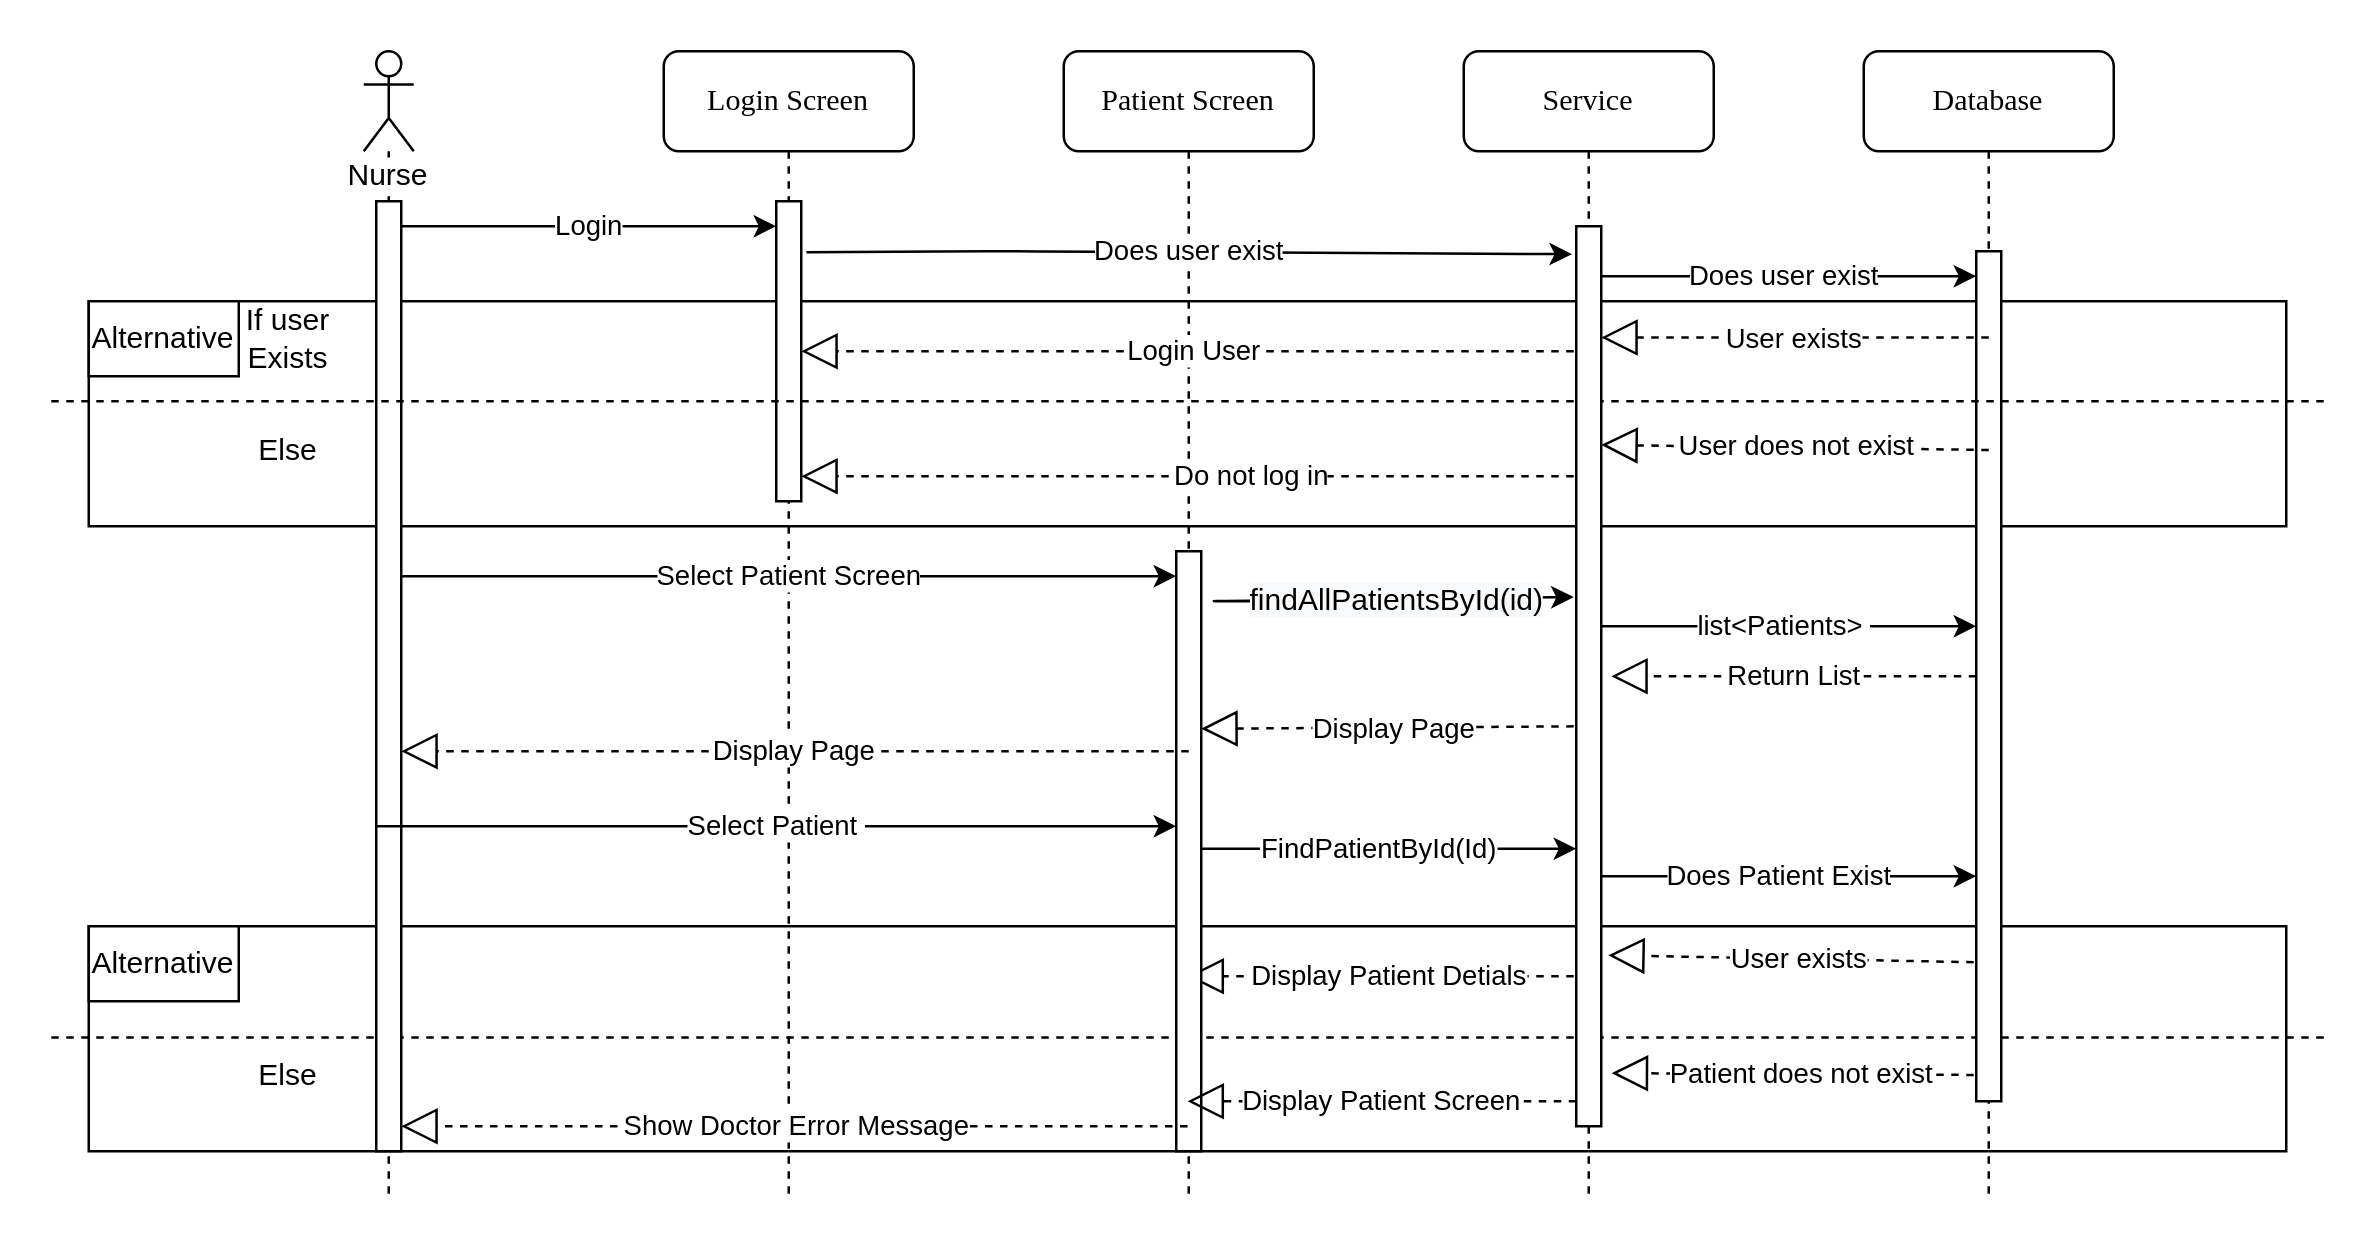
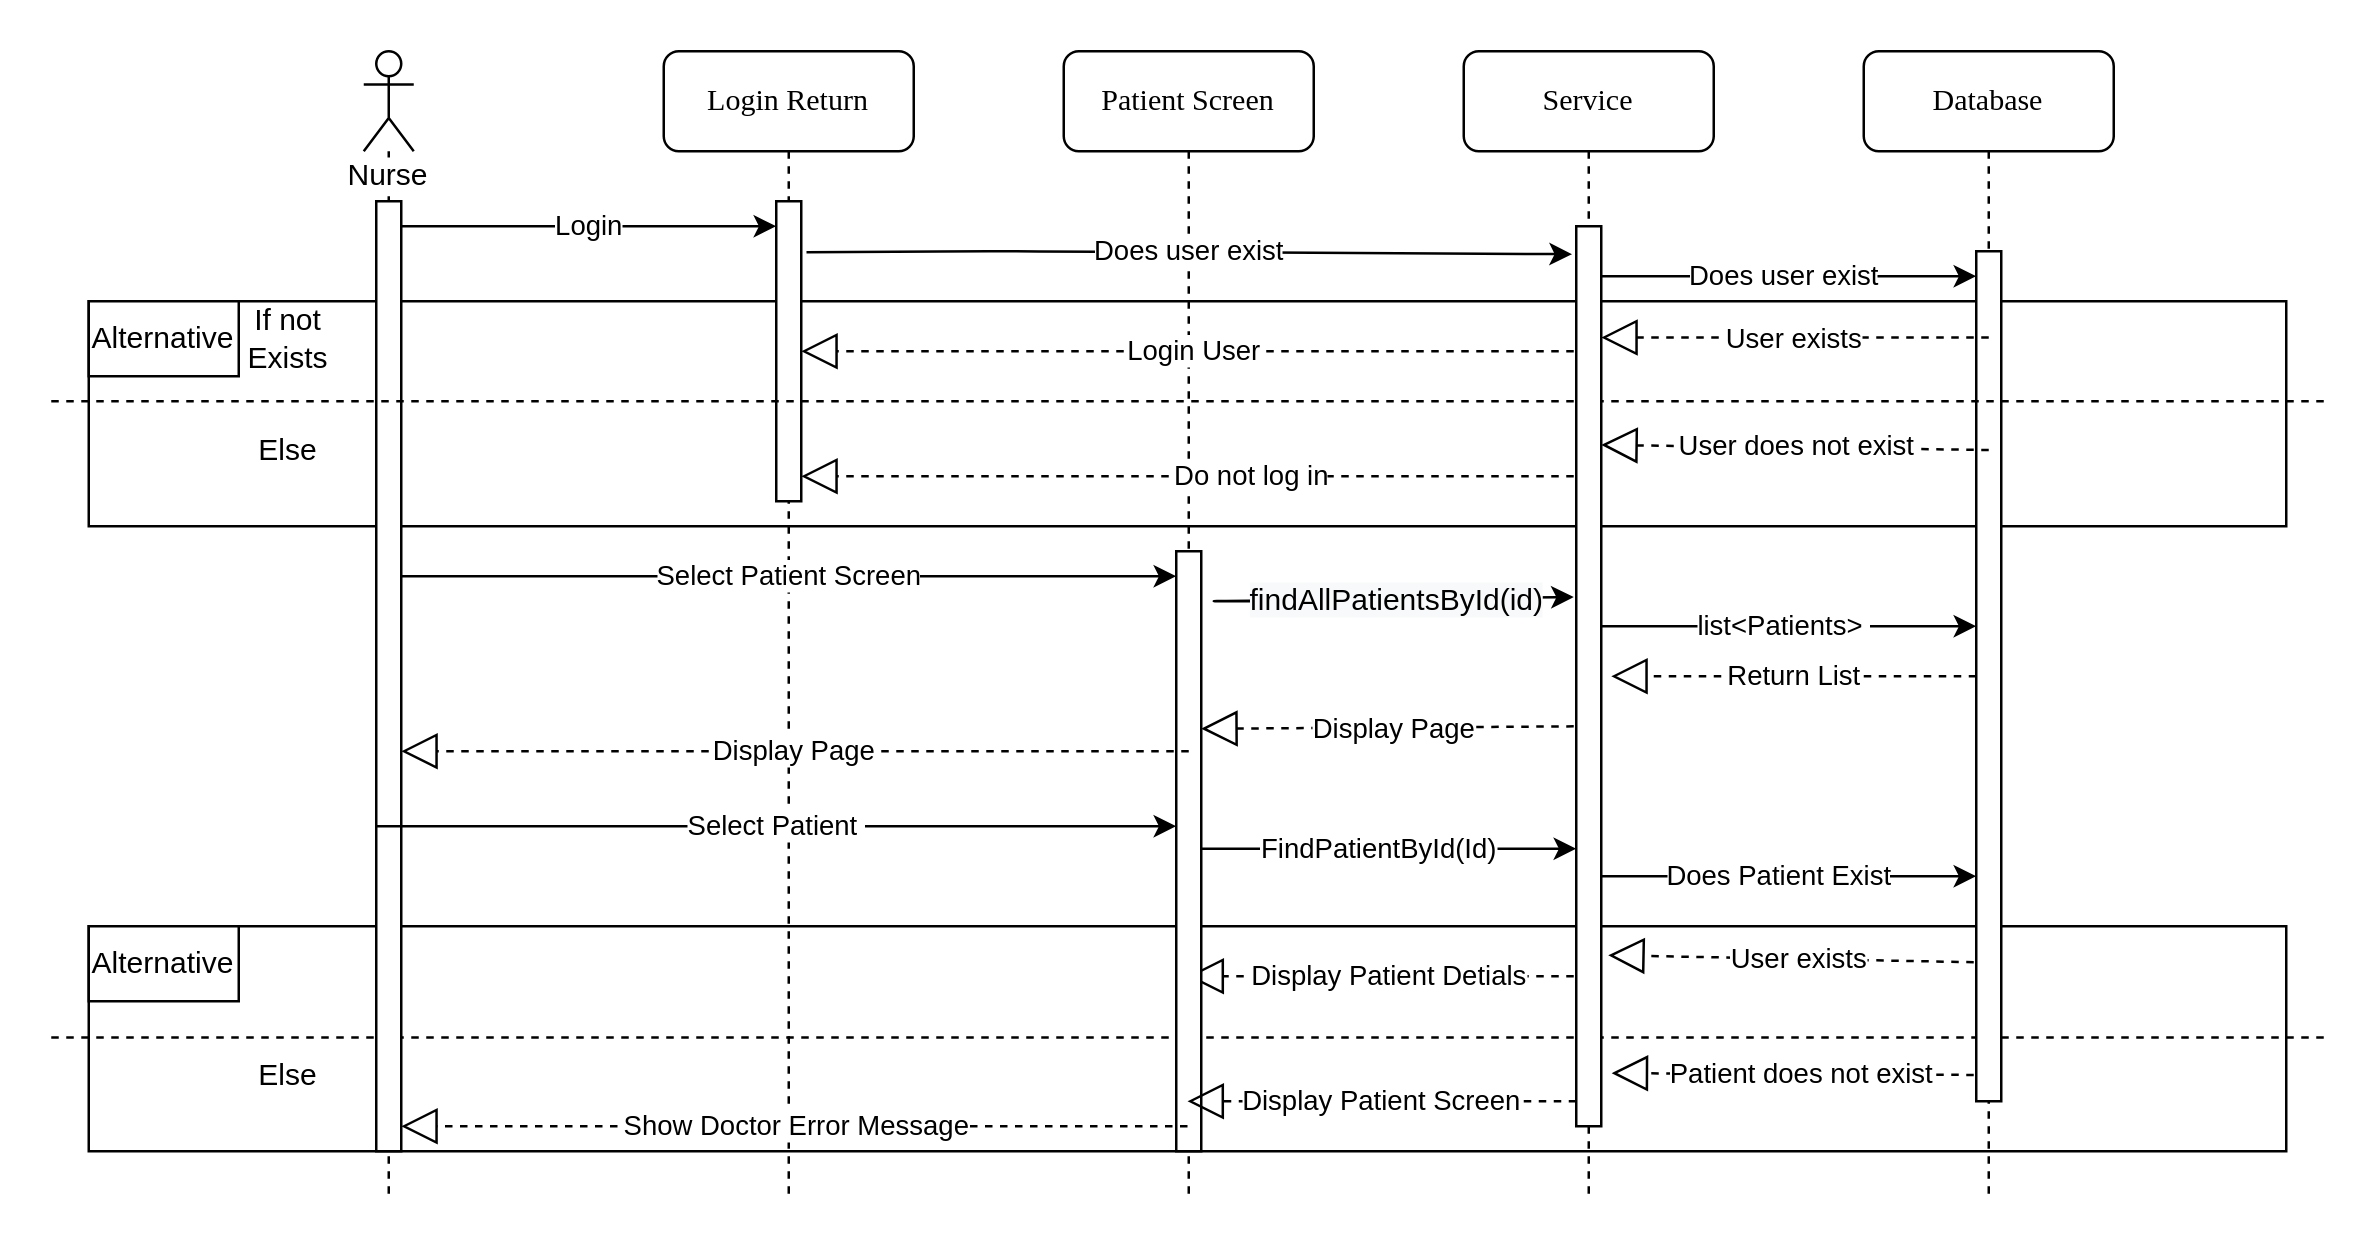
node "Login Screen": label "Login Screen" -> "Login Return"
node "If user Exists": label "If user Exists" -> "If not Exists"
